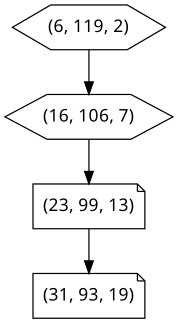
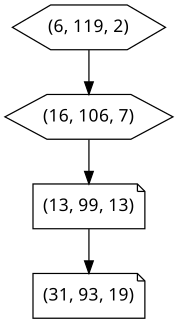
node "(23, 99, 13)": label "(23, 99, 13)" -> "(13, 99, 13)"
